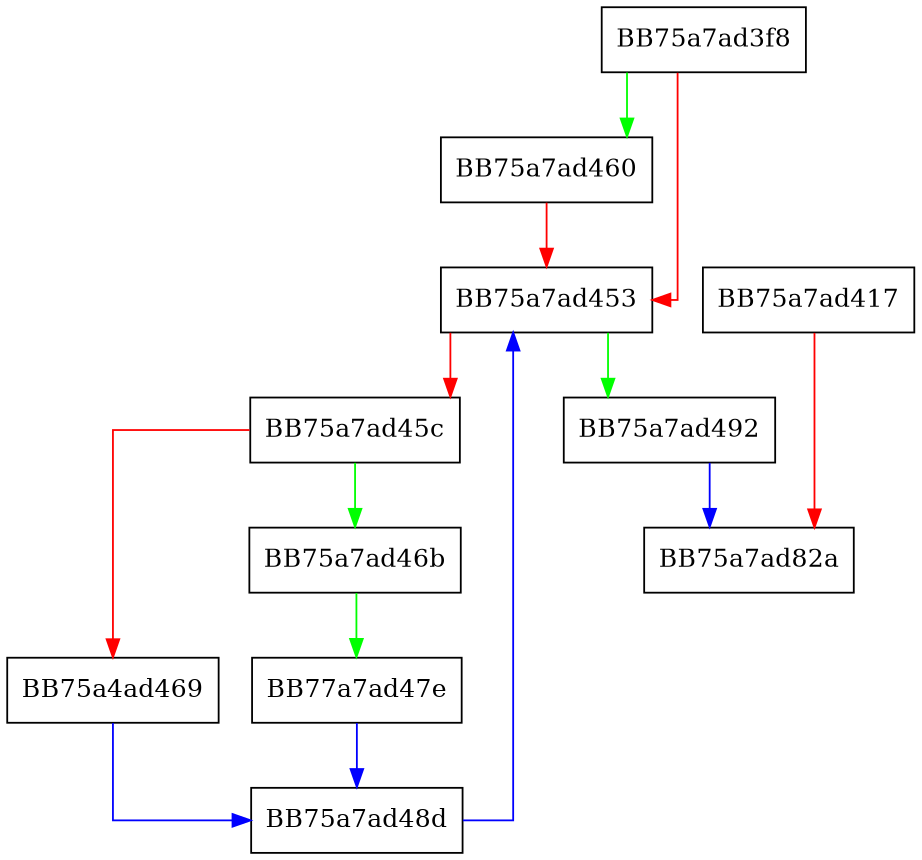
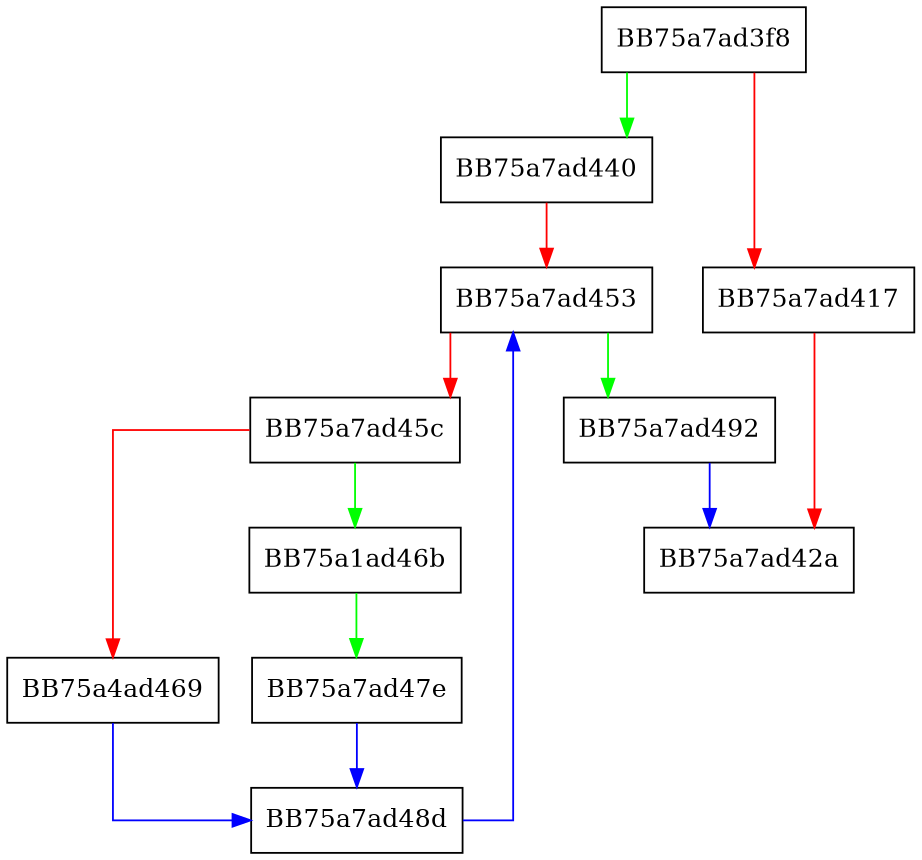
node "BB75a7ad460": label "BB75a7ad460" -> "BB75a7ad440"
edge "BB75a7ad3f8" -> "BB75a7ad453": now "BB75a7ad3f8" -> "BB75a7ad417"
node "BB75a7ad46b": label "BB75a7ad46b" -> "BB75a1ad46b"
node "BB75a7ad82a": label "BB75a7ad82a" -> "BB75a7ad42a"
node "BB77a7ad47e": label "BB77a7ad47e" -> "BB75a7ad47e"
